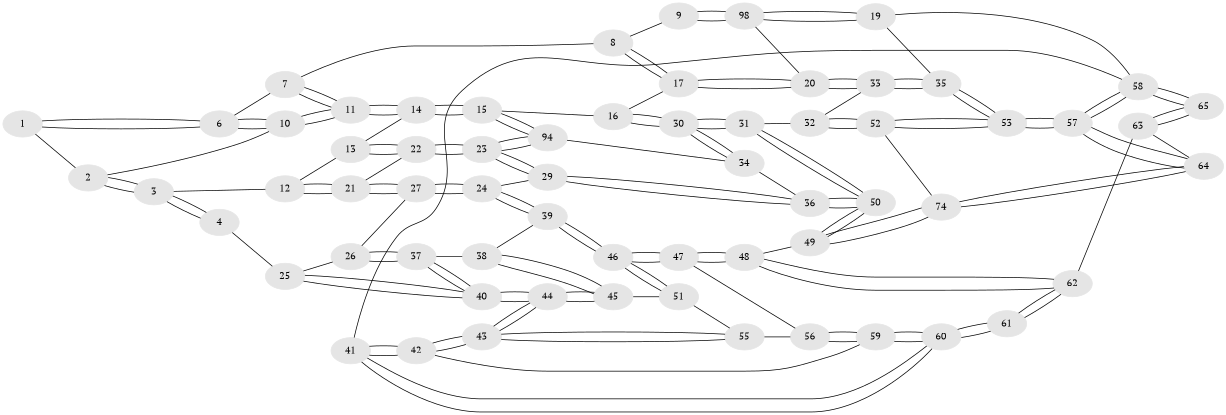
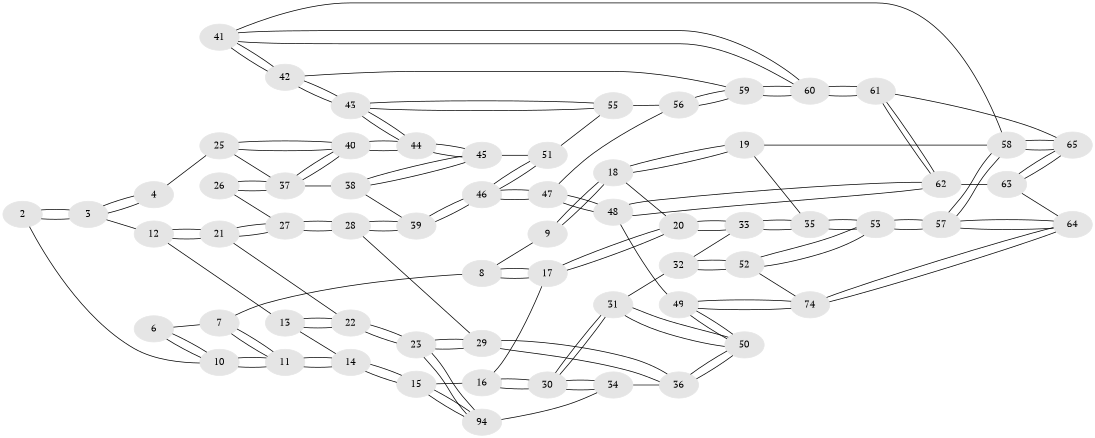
node "98": label "98" -> "18"
edge "61" -- "65": added
node "1": removed
node "24": label "24" -> "28"
edge "26" -- "25": now "37" -- "25"
